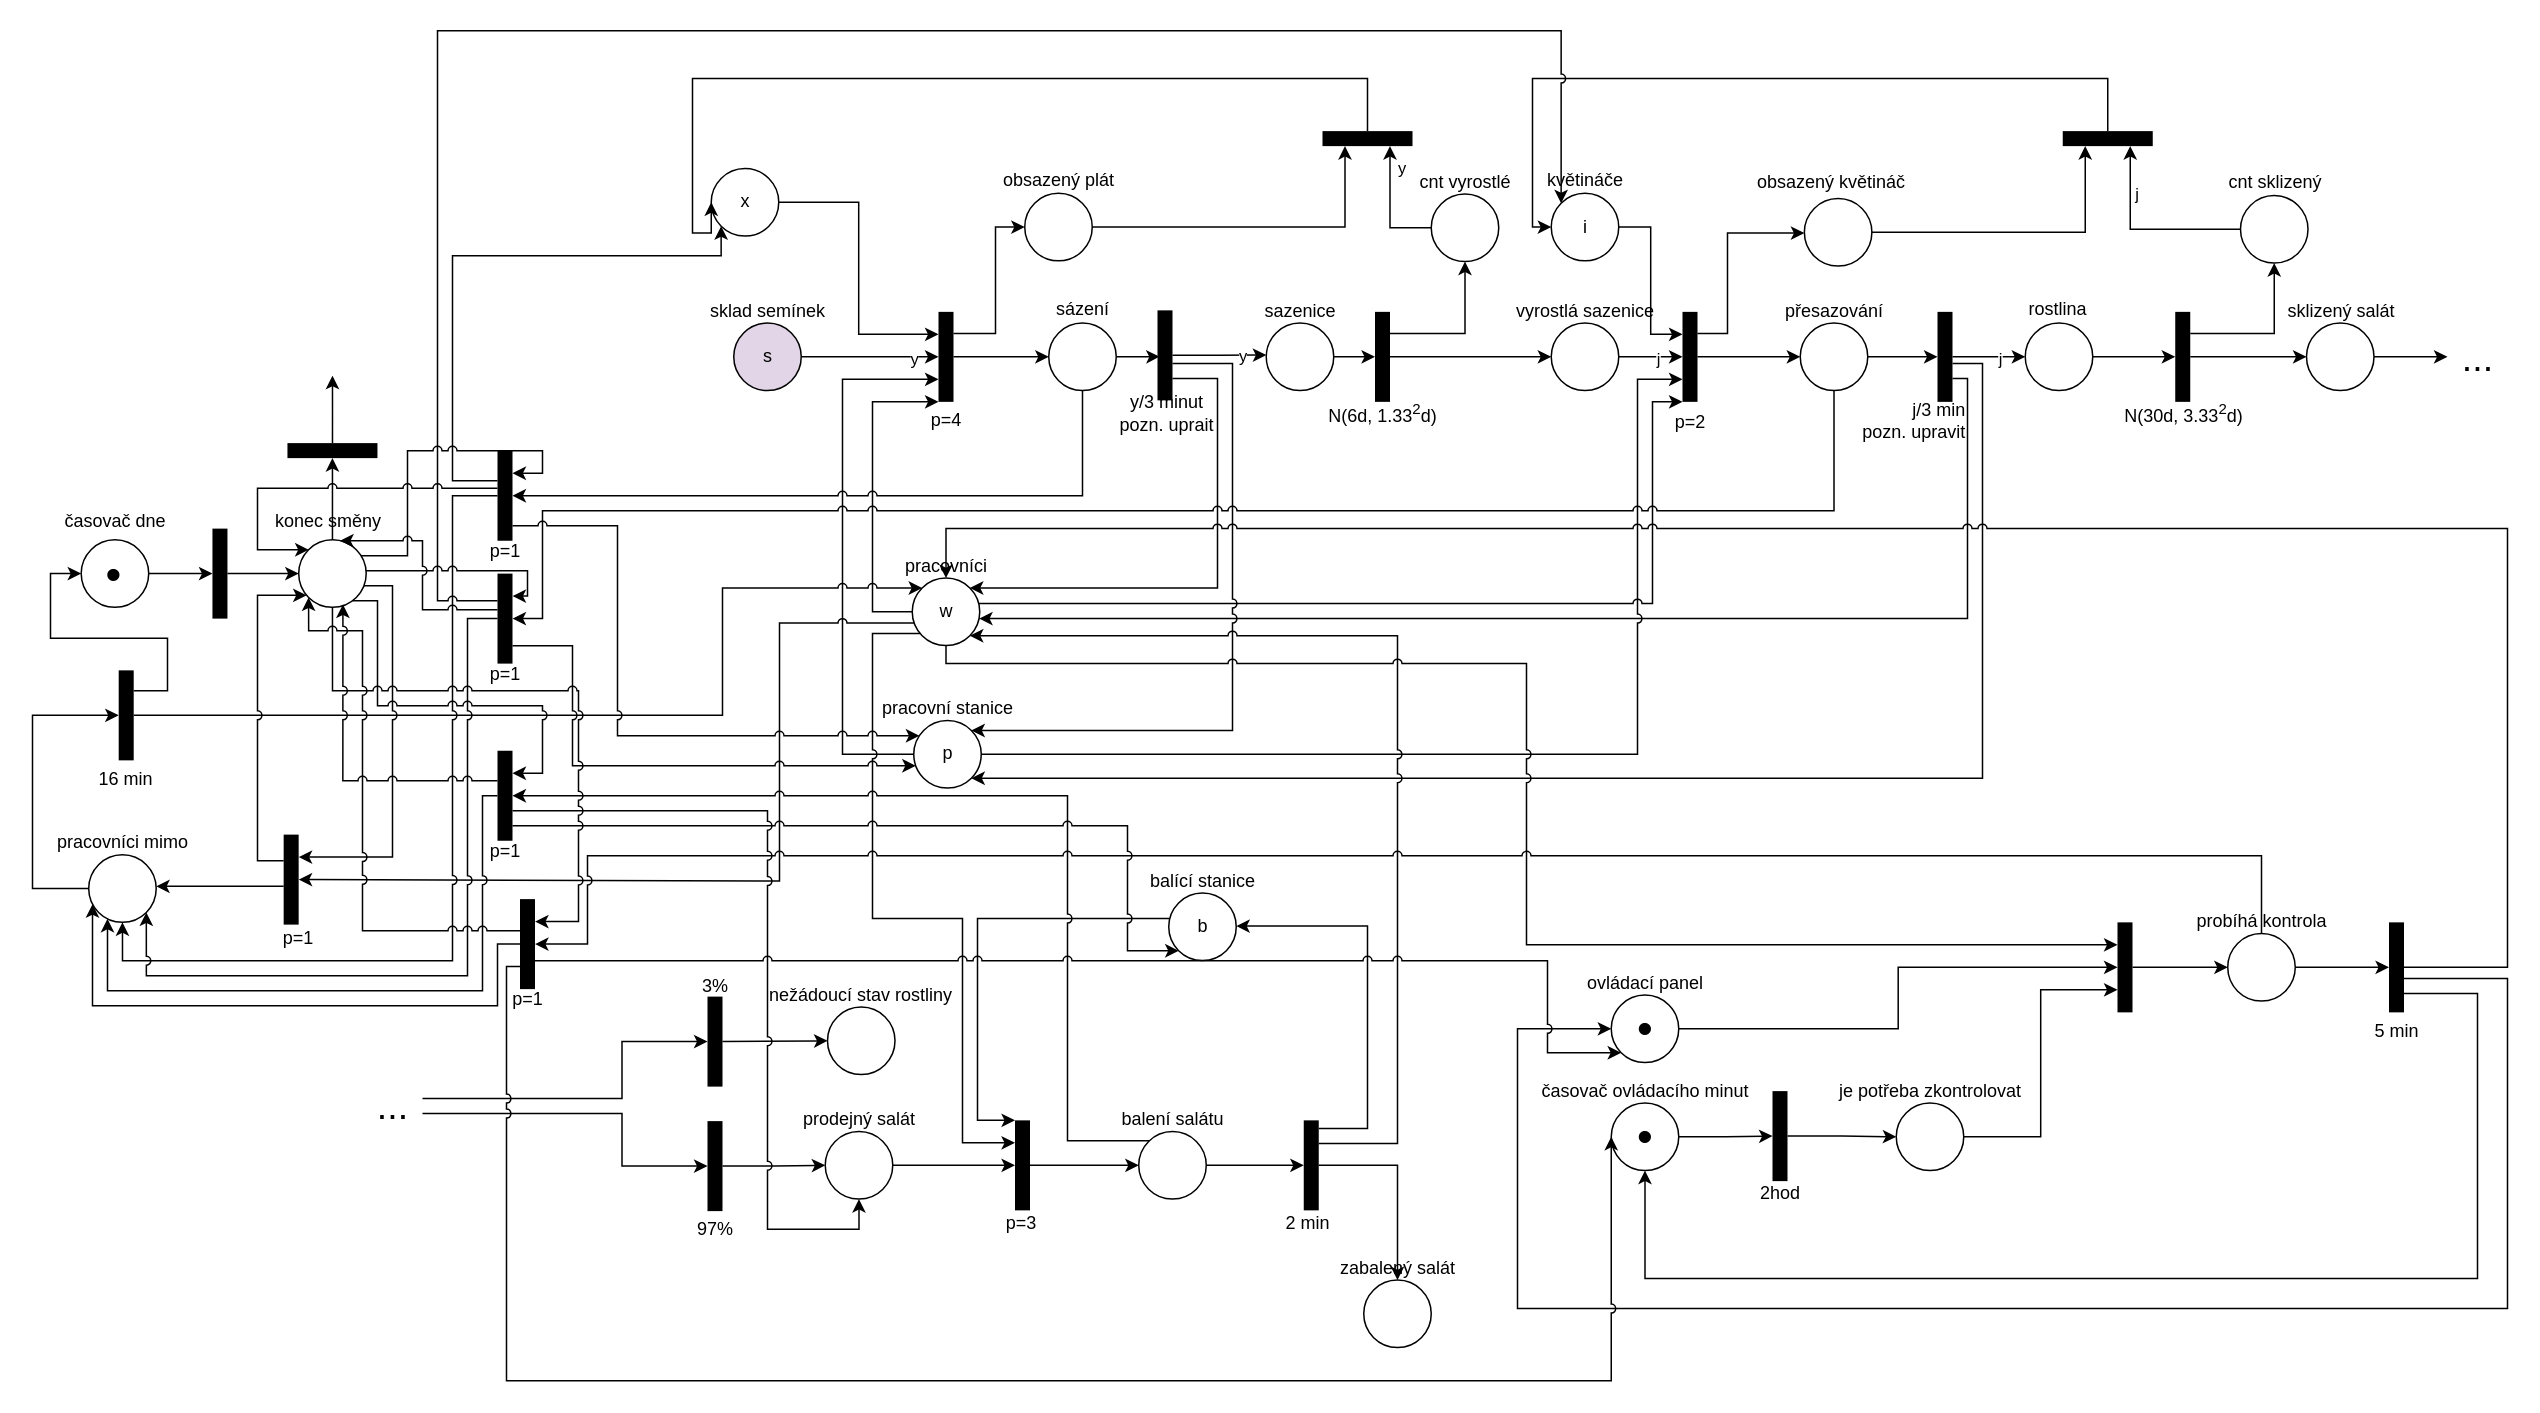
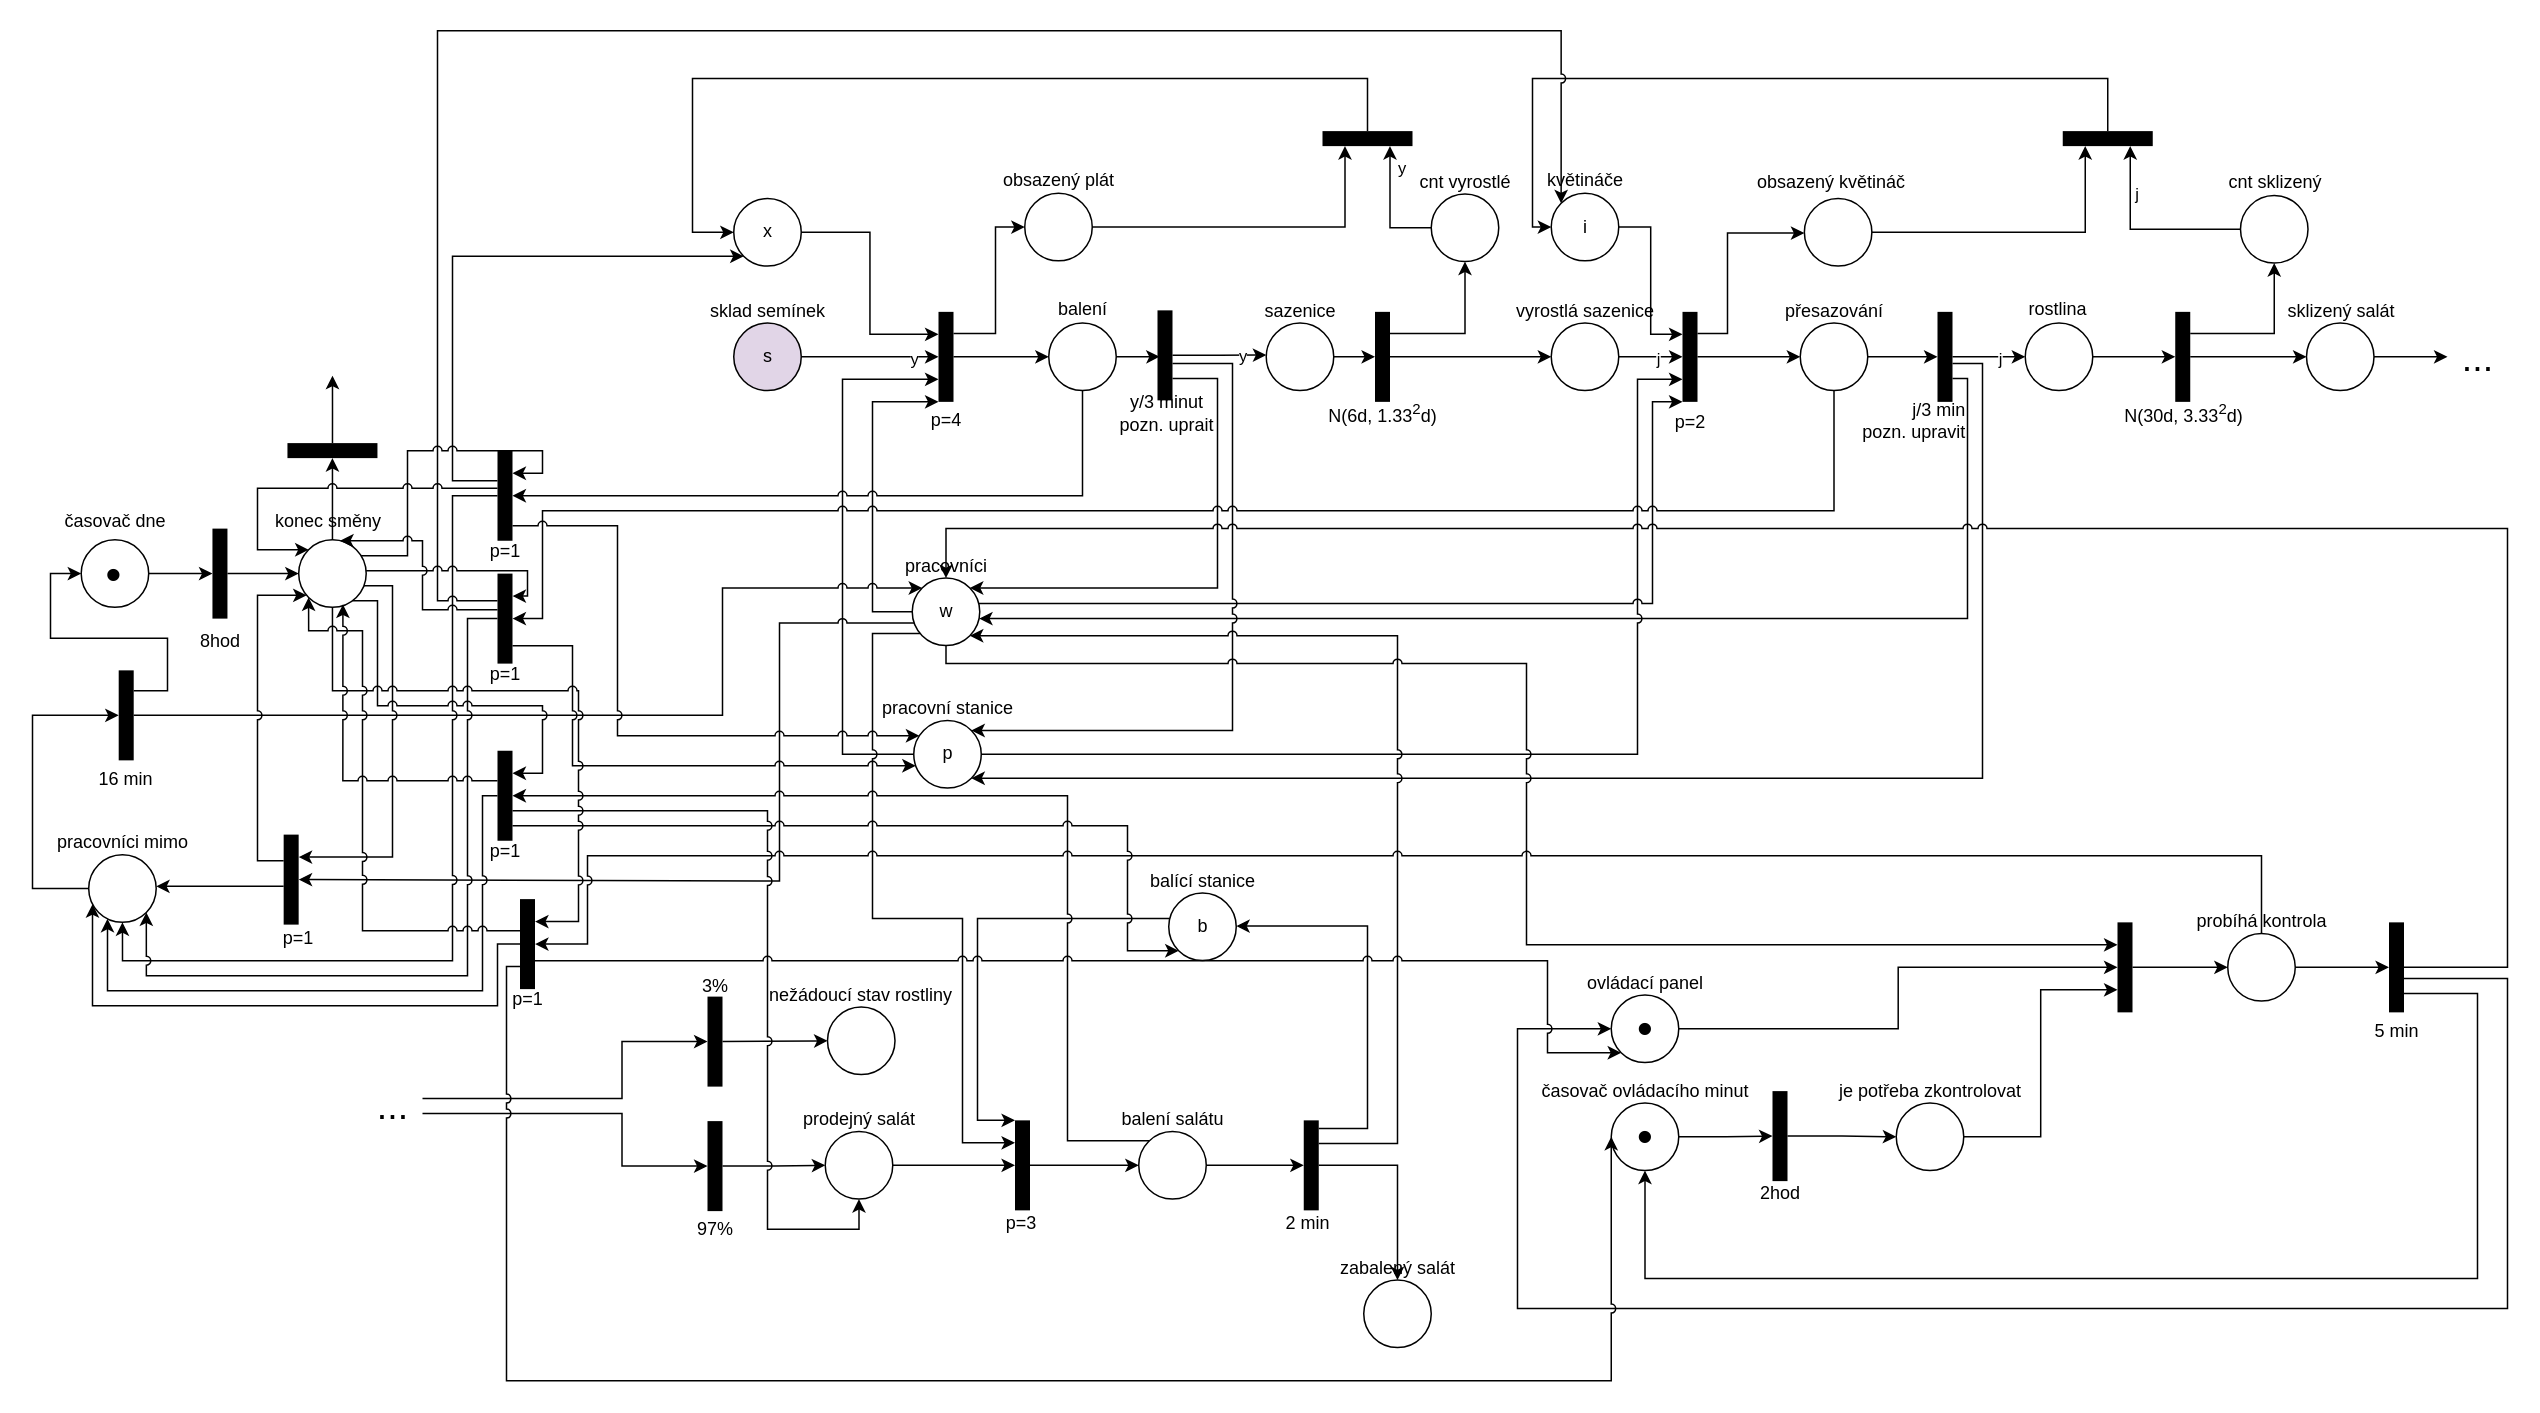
node "x": moved (745, 202) -> (767, 232)
node "sázení": label "sázení" -> "balení"
node "8hod": added
